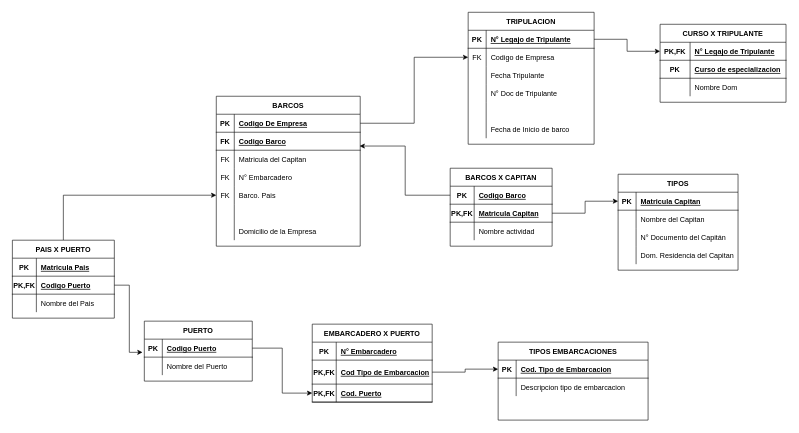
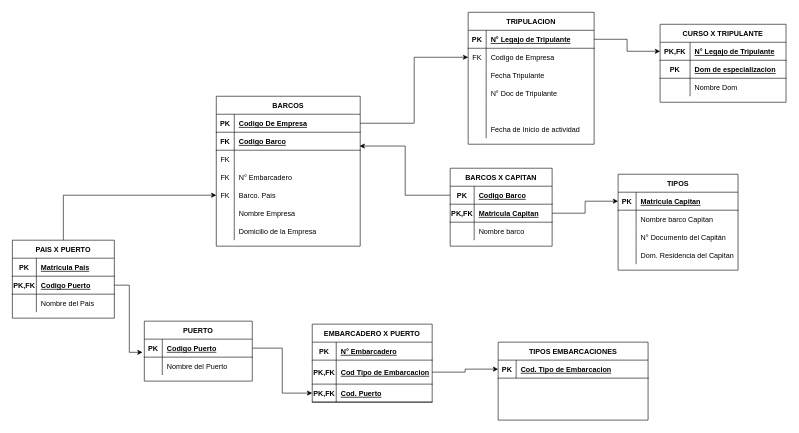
node "Curso de especializacion": label "Curso de especializacion" -> "Dom de especializacion"
node "Fecha de Inicio de barco": label "Fecha de Inicio de barco" -> "Fecha de Inicio de actividad"
node "Matricula del Capitan": removed
node "Nombre Empresa": added
node "Nombre del Capitan": label "Nombre del Capitan" -> "Nombre barco Capitan"
node "Nombre actividad": label "Nombre actividad" -> "Nombre barco"
node "Descripcion tipo de embarcacion": removed
